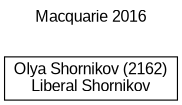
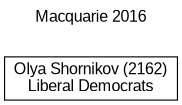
node "Olya Shornikov (2162) Liberal Shornikov": label "Olya Shornikov (2162) Liberal Shornikov" -> "Olya Shornikov (2162) Liberal Democrats"
